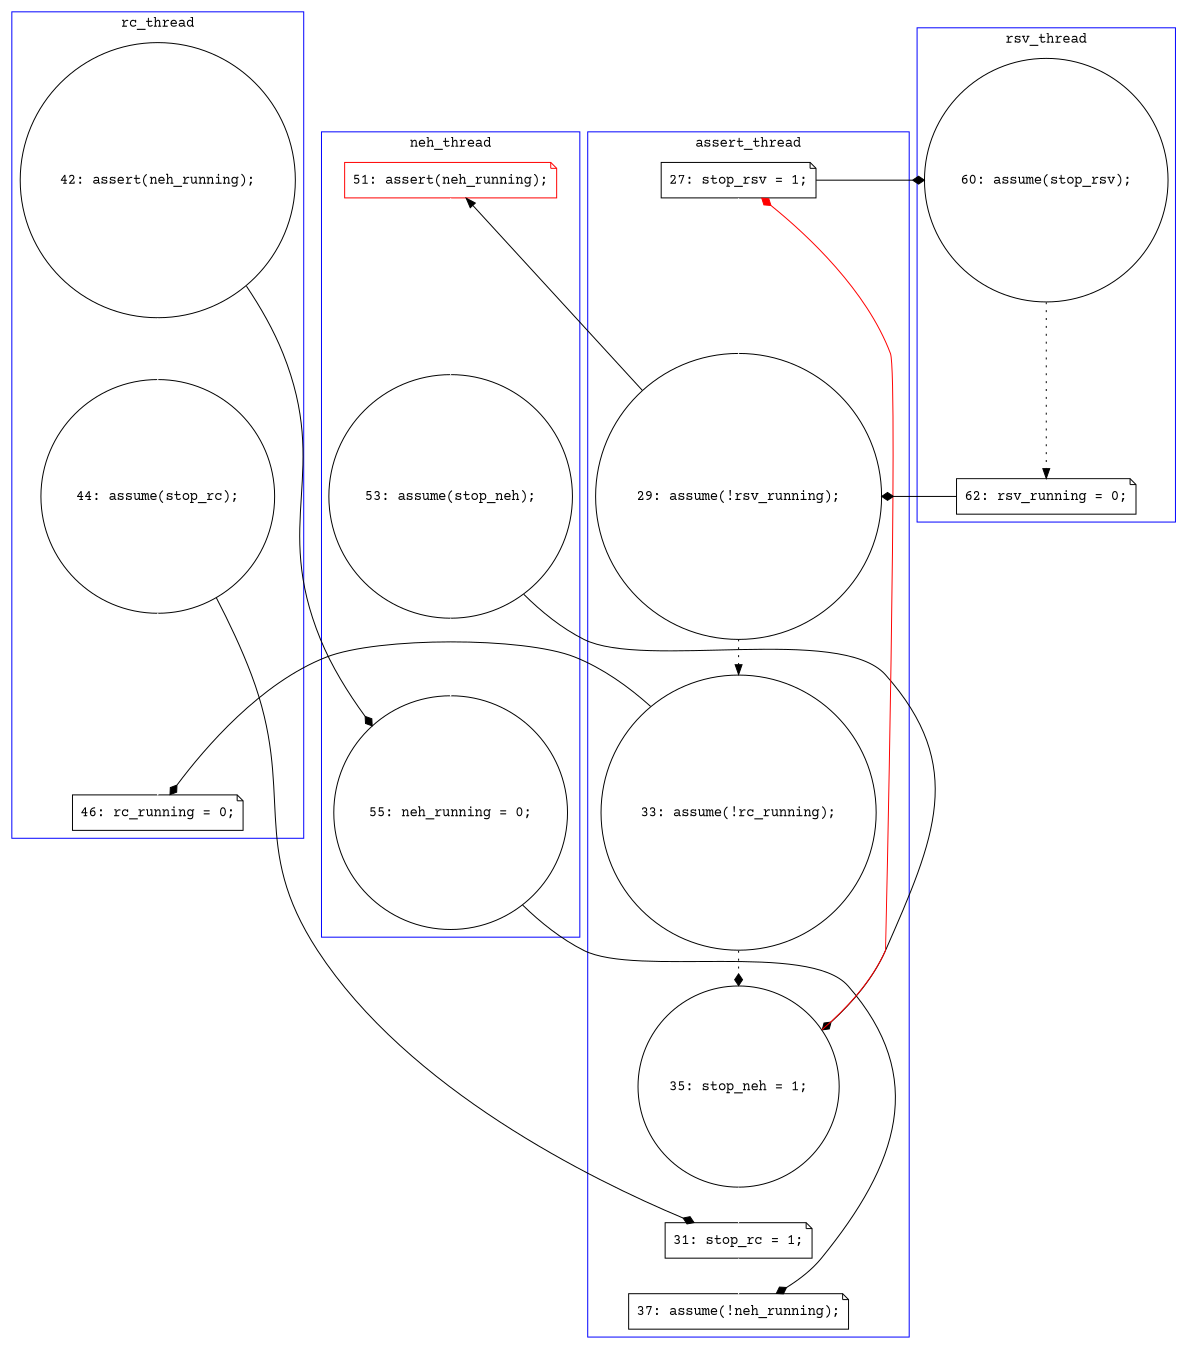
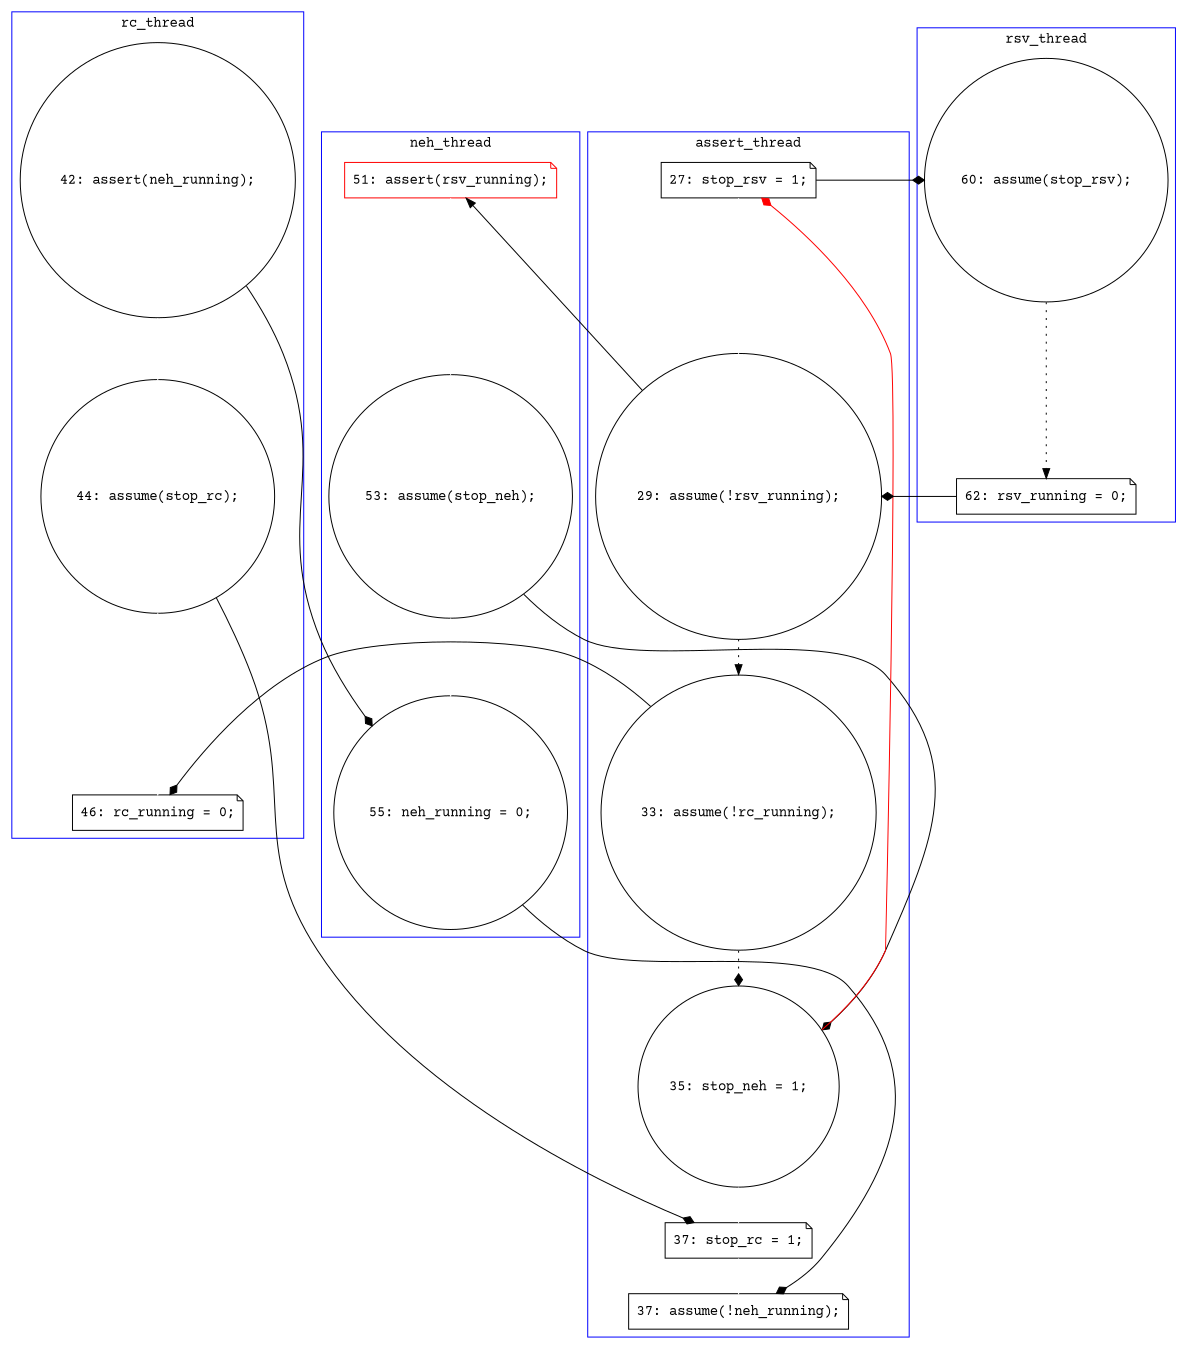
node "51: assert(neh_running);": label "51: assert(neh_running);" -> "51: assert(rsv_running);"
node "31: stop_rc = 1;": label "31: stop_rc = 1;" -> "37: stop_rc = 1;"
